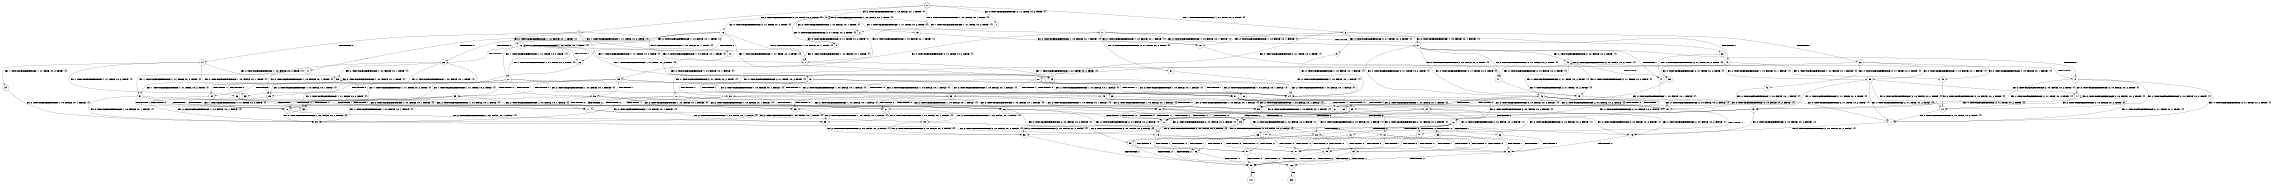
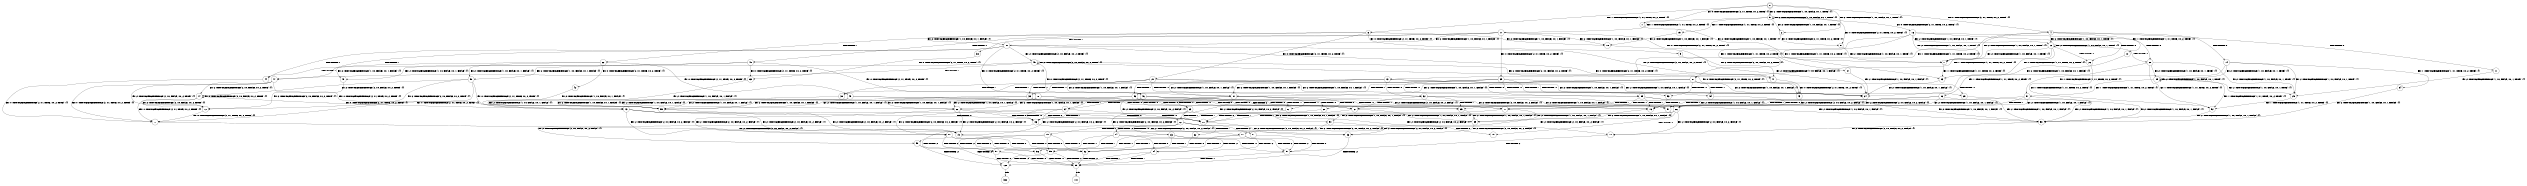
edge "31" -> "60": added, label "TERMINATE !0"
edge "73" -> "80": label "TERMINATE !2" -> "TERMINATE !0"
edge "75" -> "91": removed, label "TERMINATE !2"
